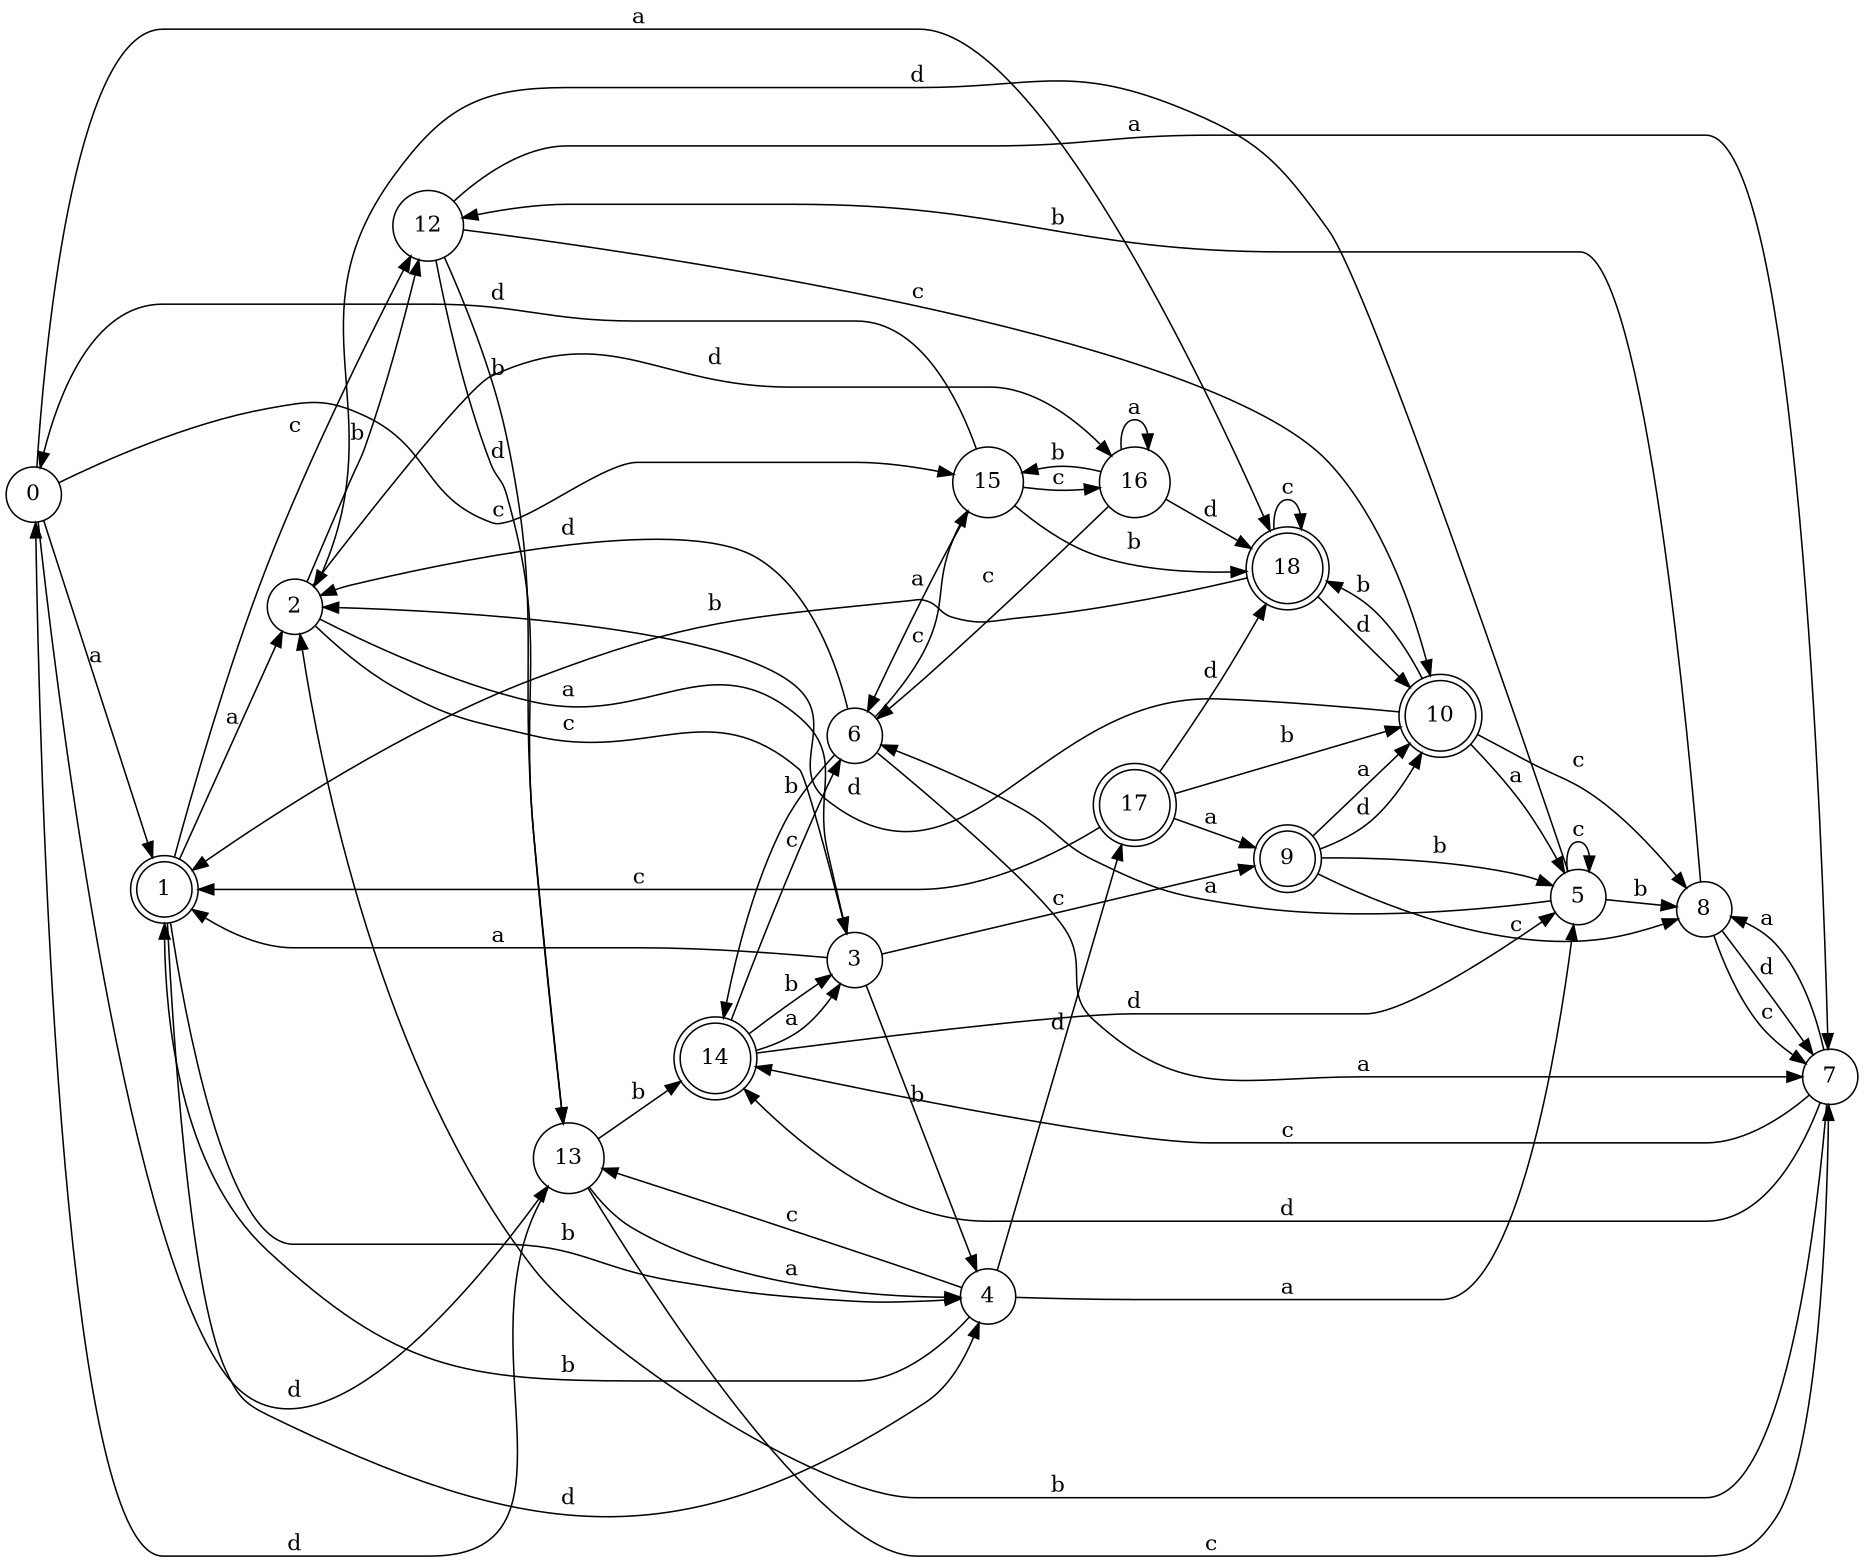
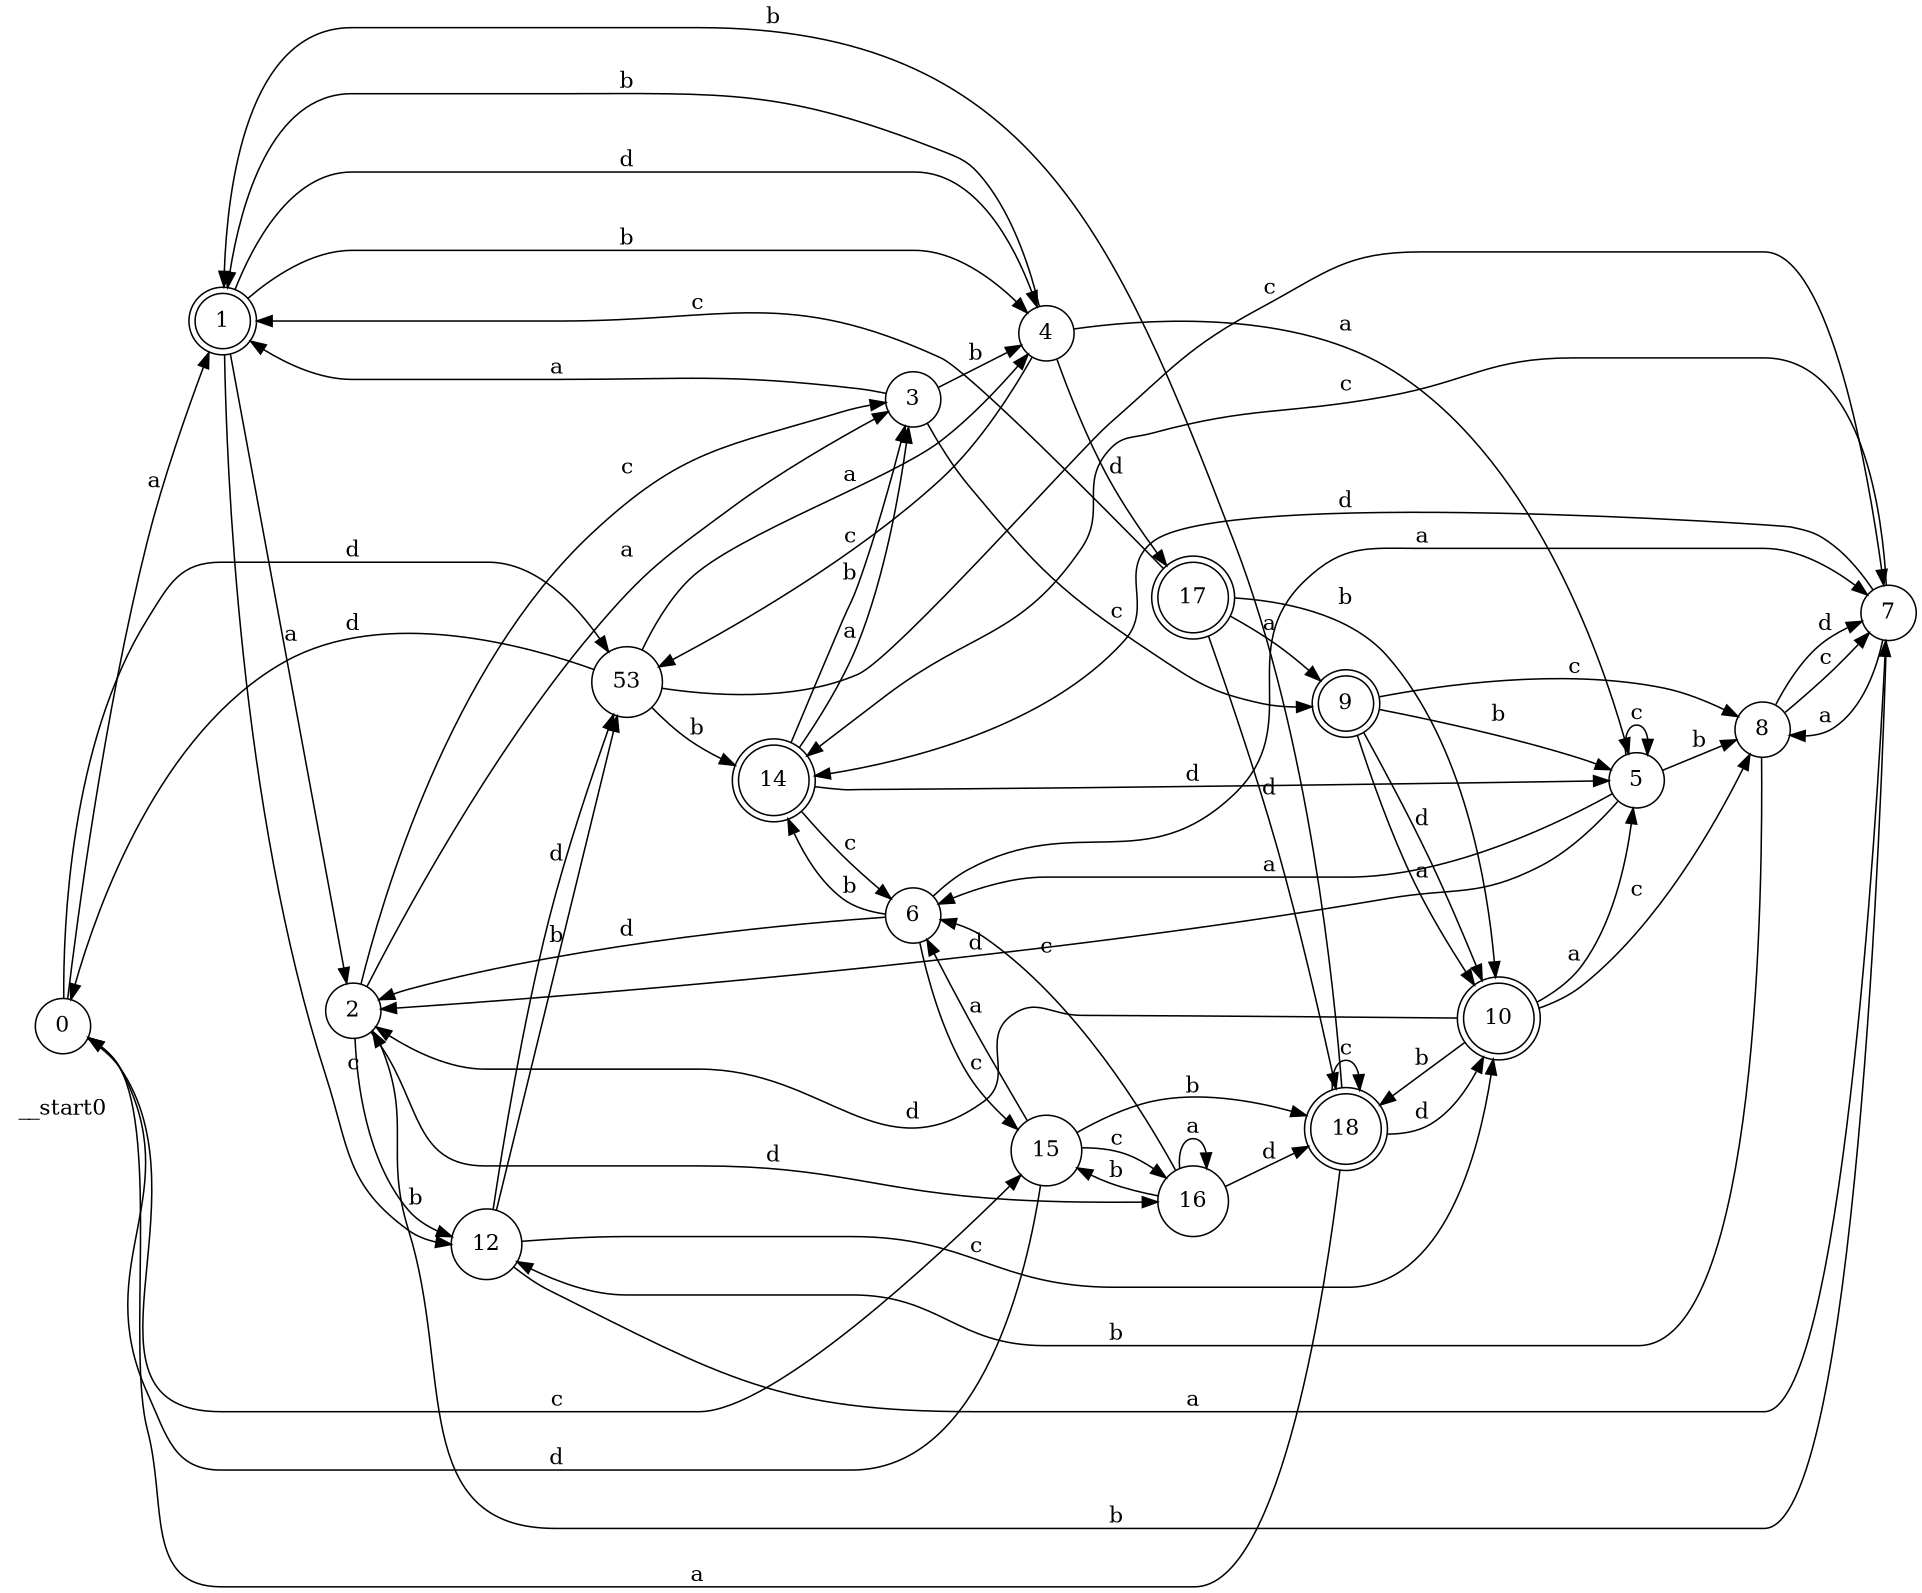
edge "0" -> "18": reversed
node "__start0": added
node "13": label "13" -> "53"
